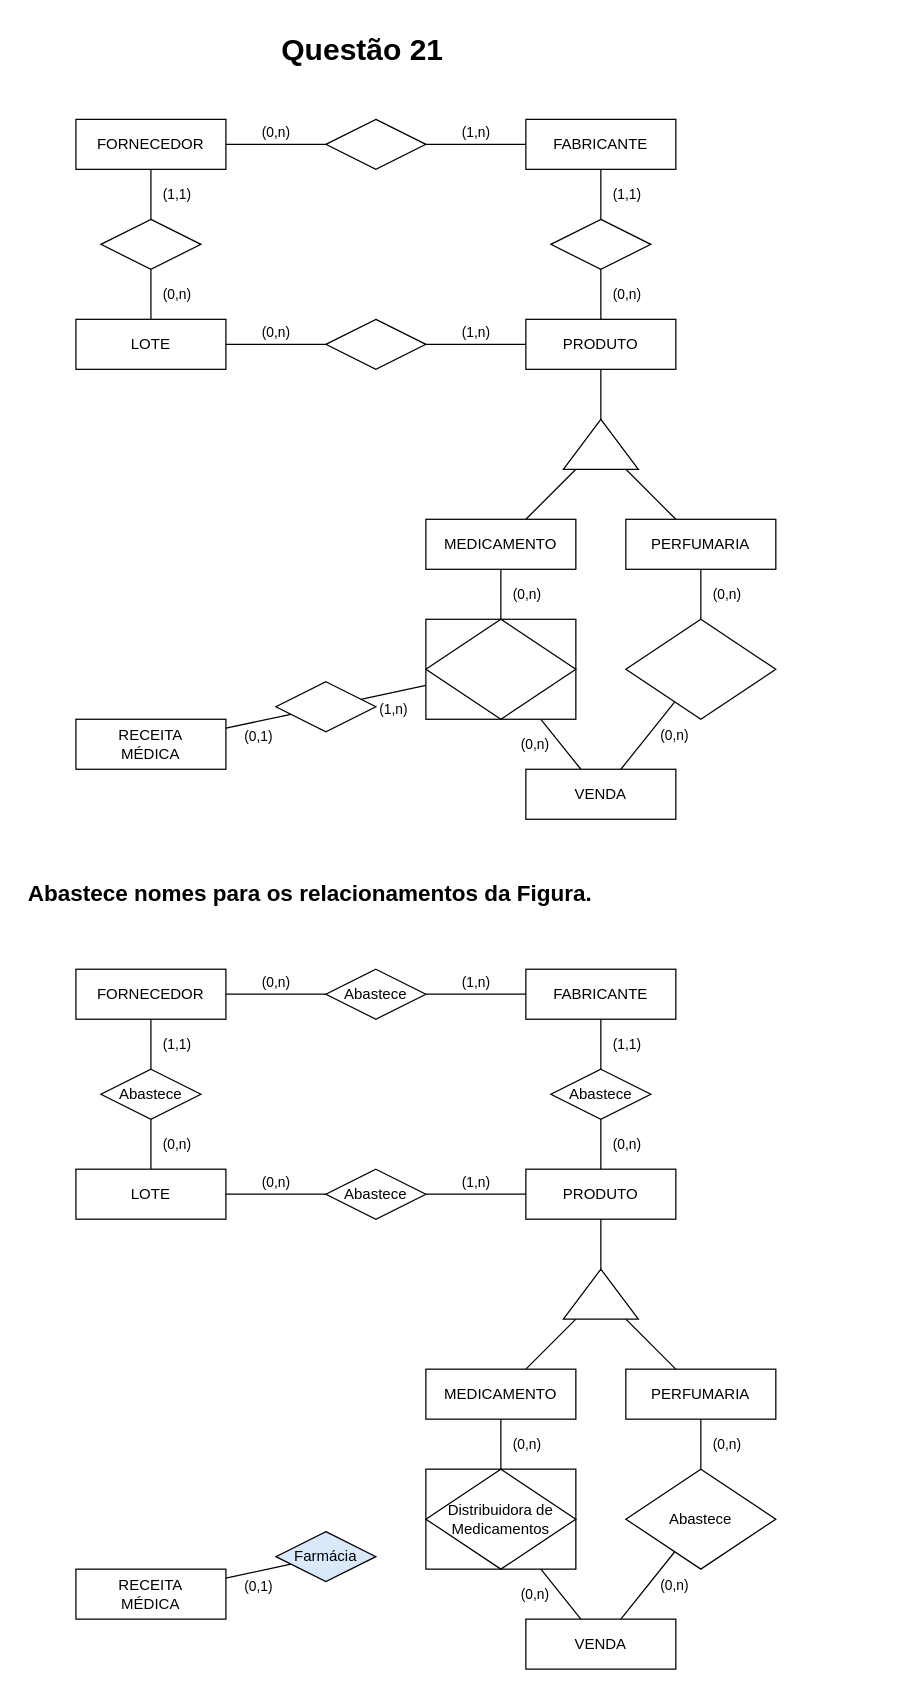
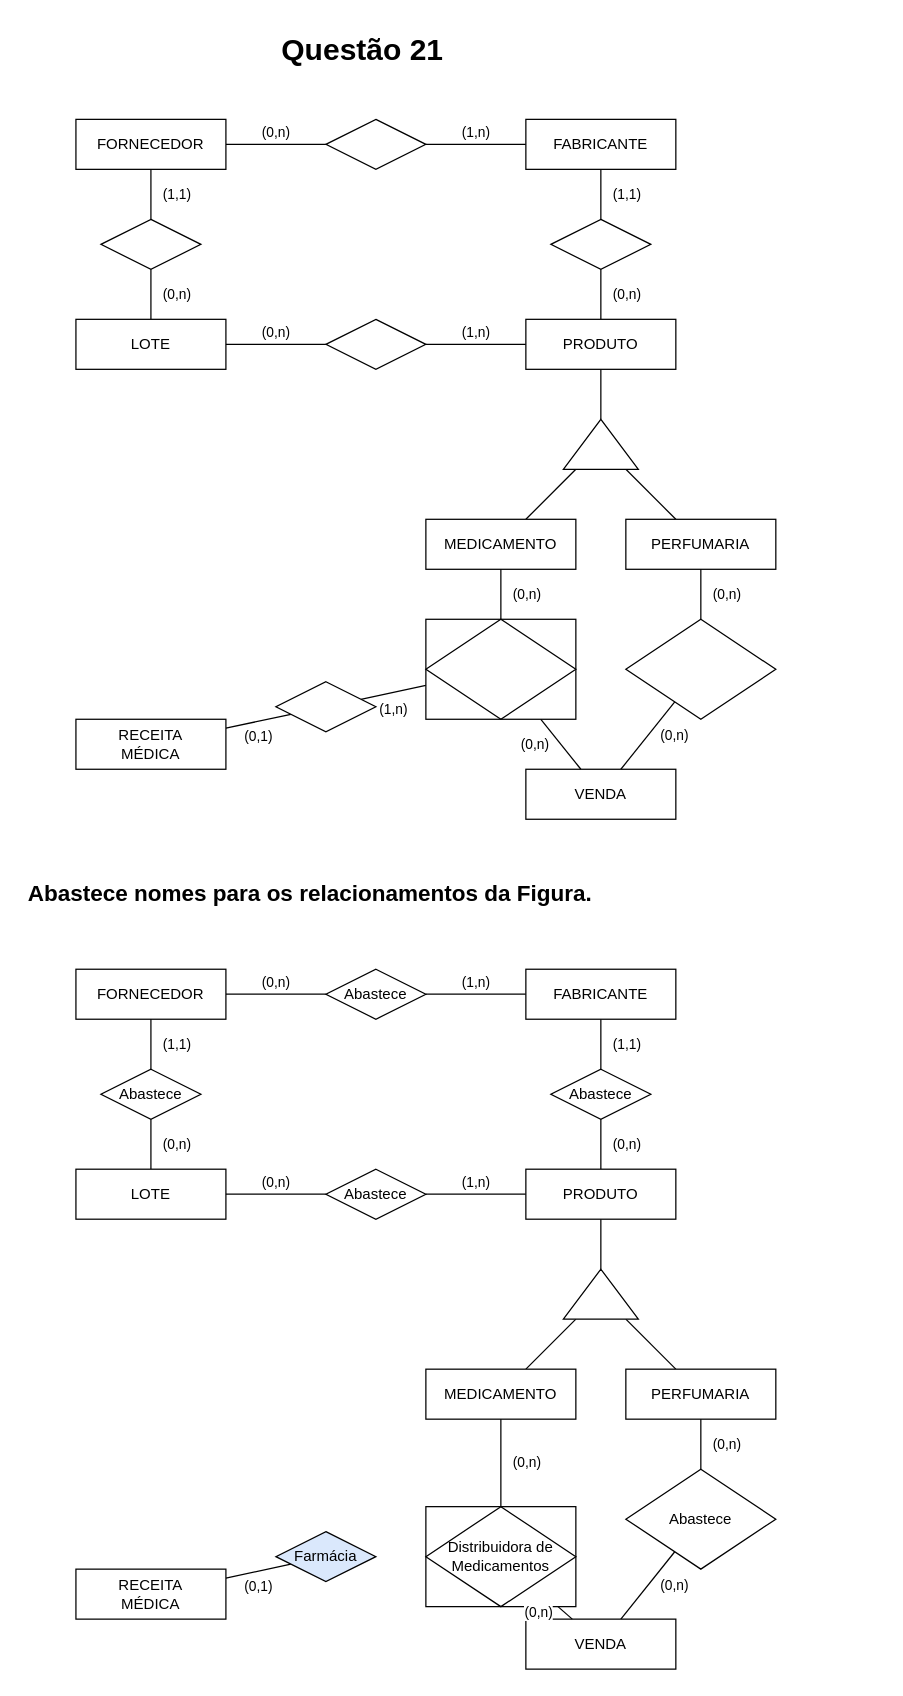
node "Distribuidora de Medicamentos": moved (501, 1519) -> (501, 1557)
